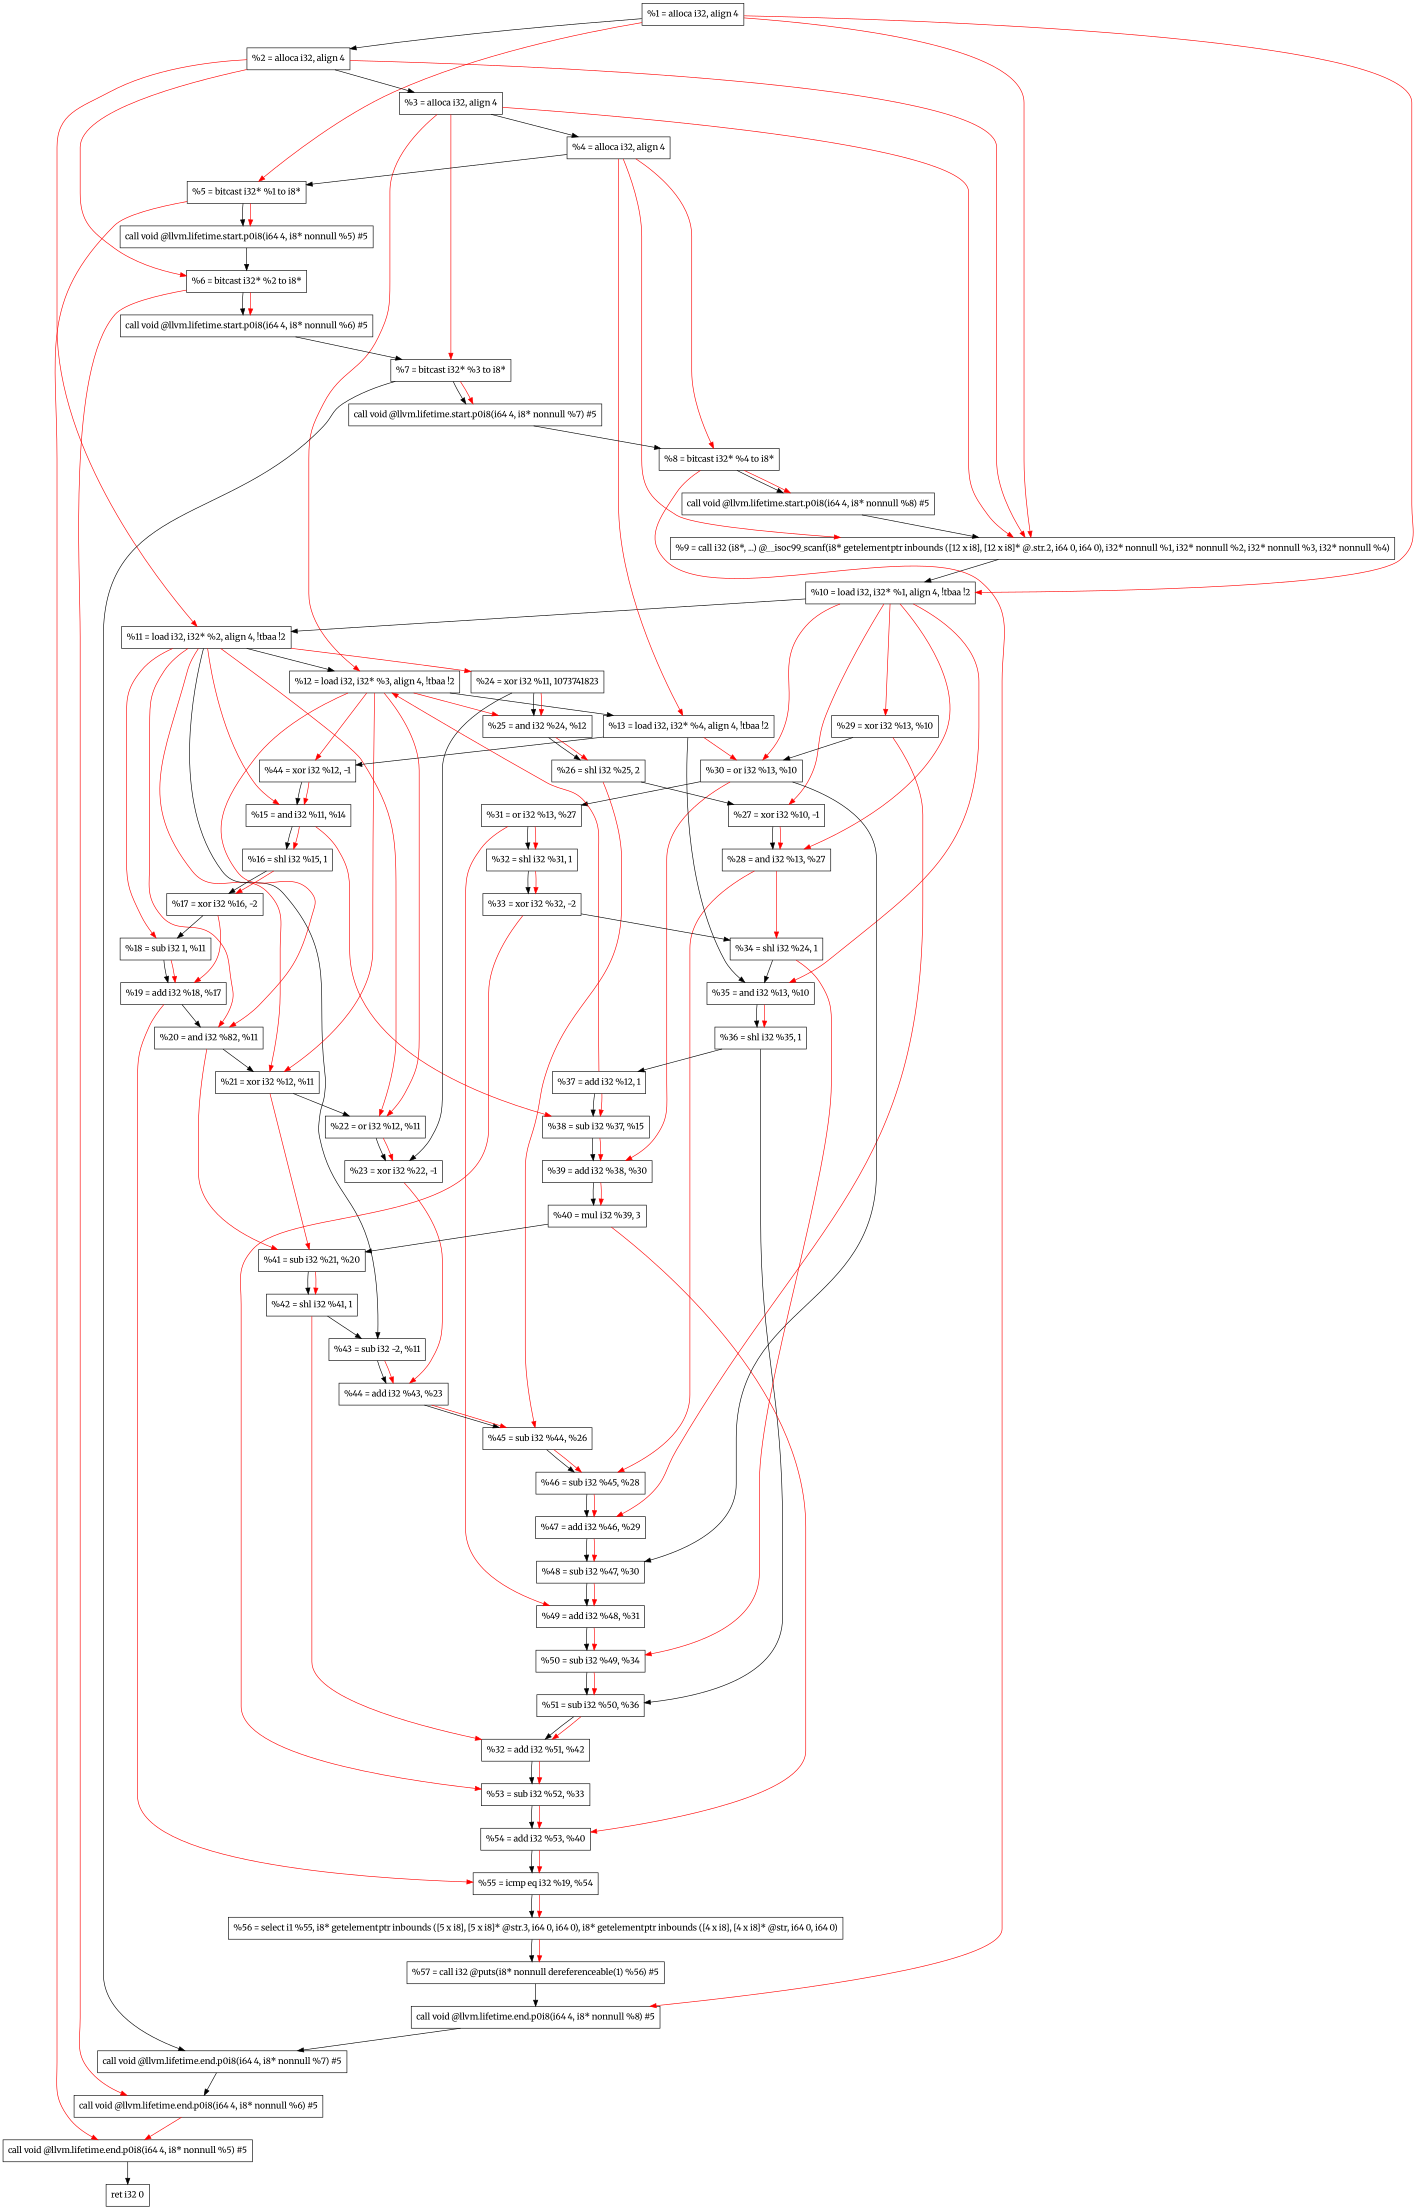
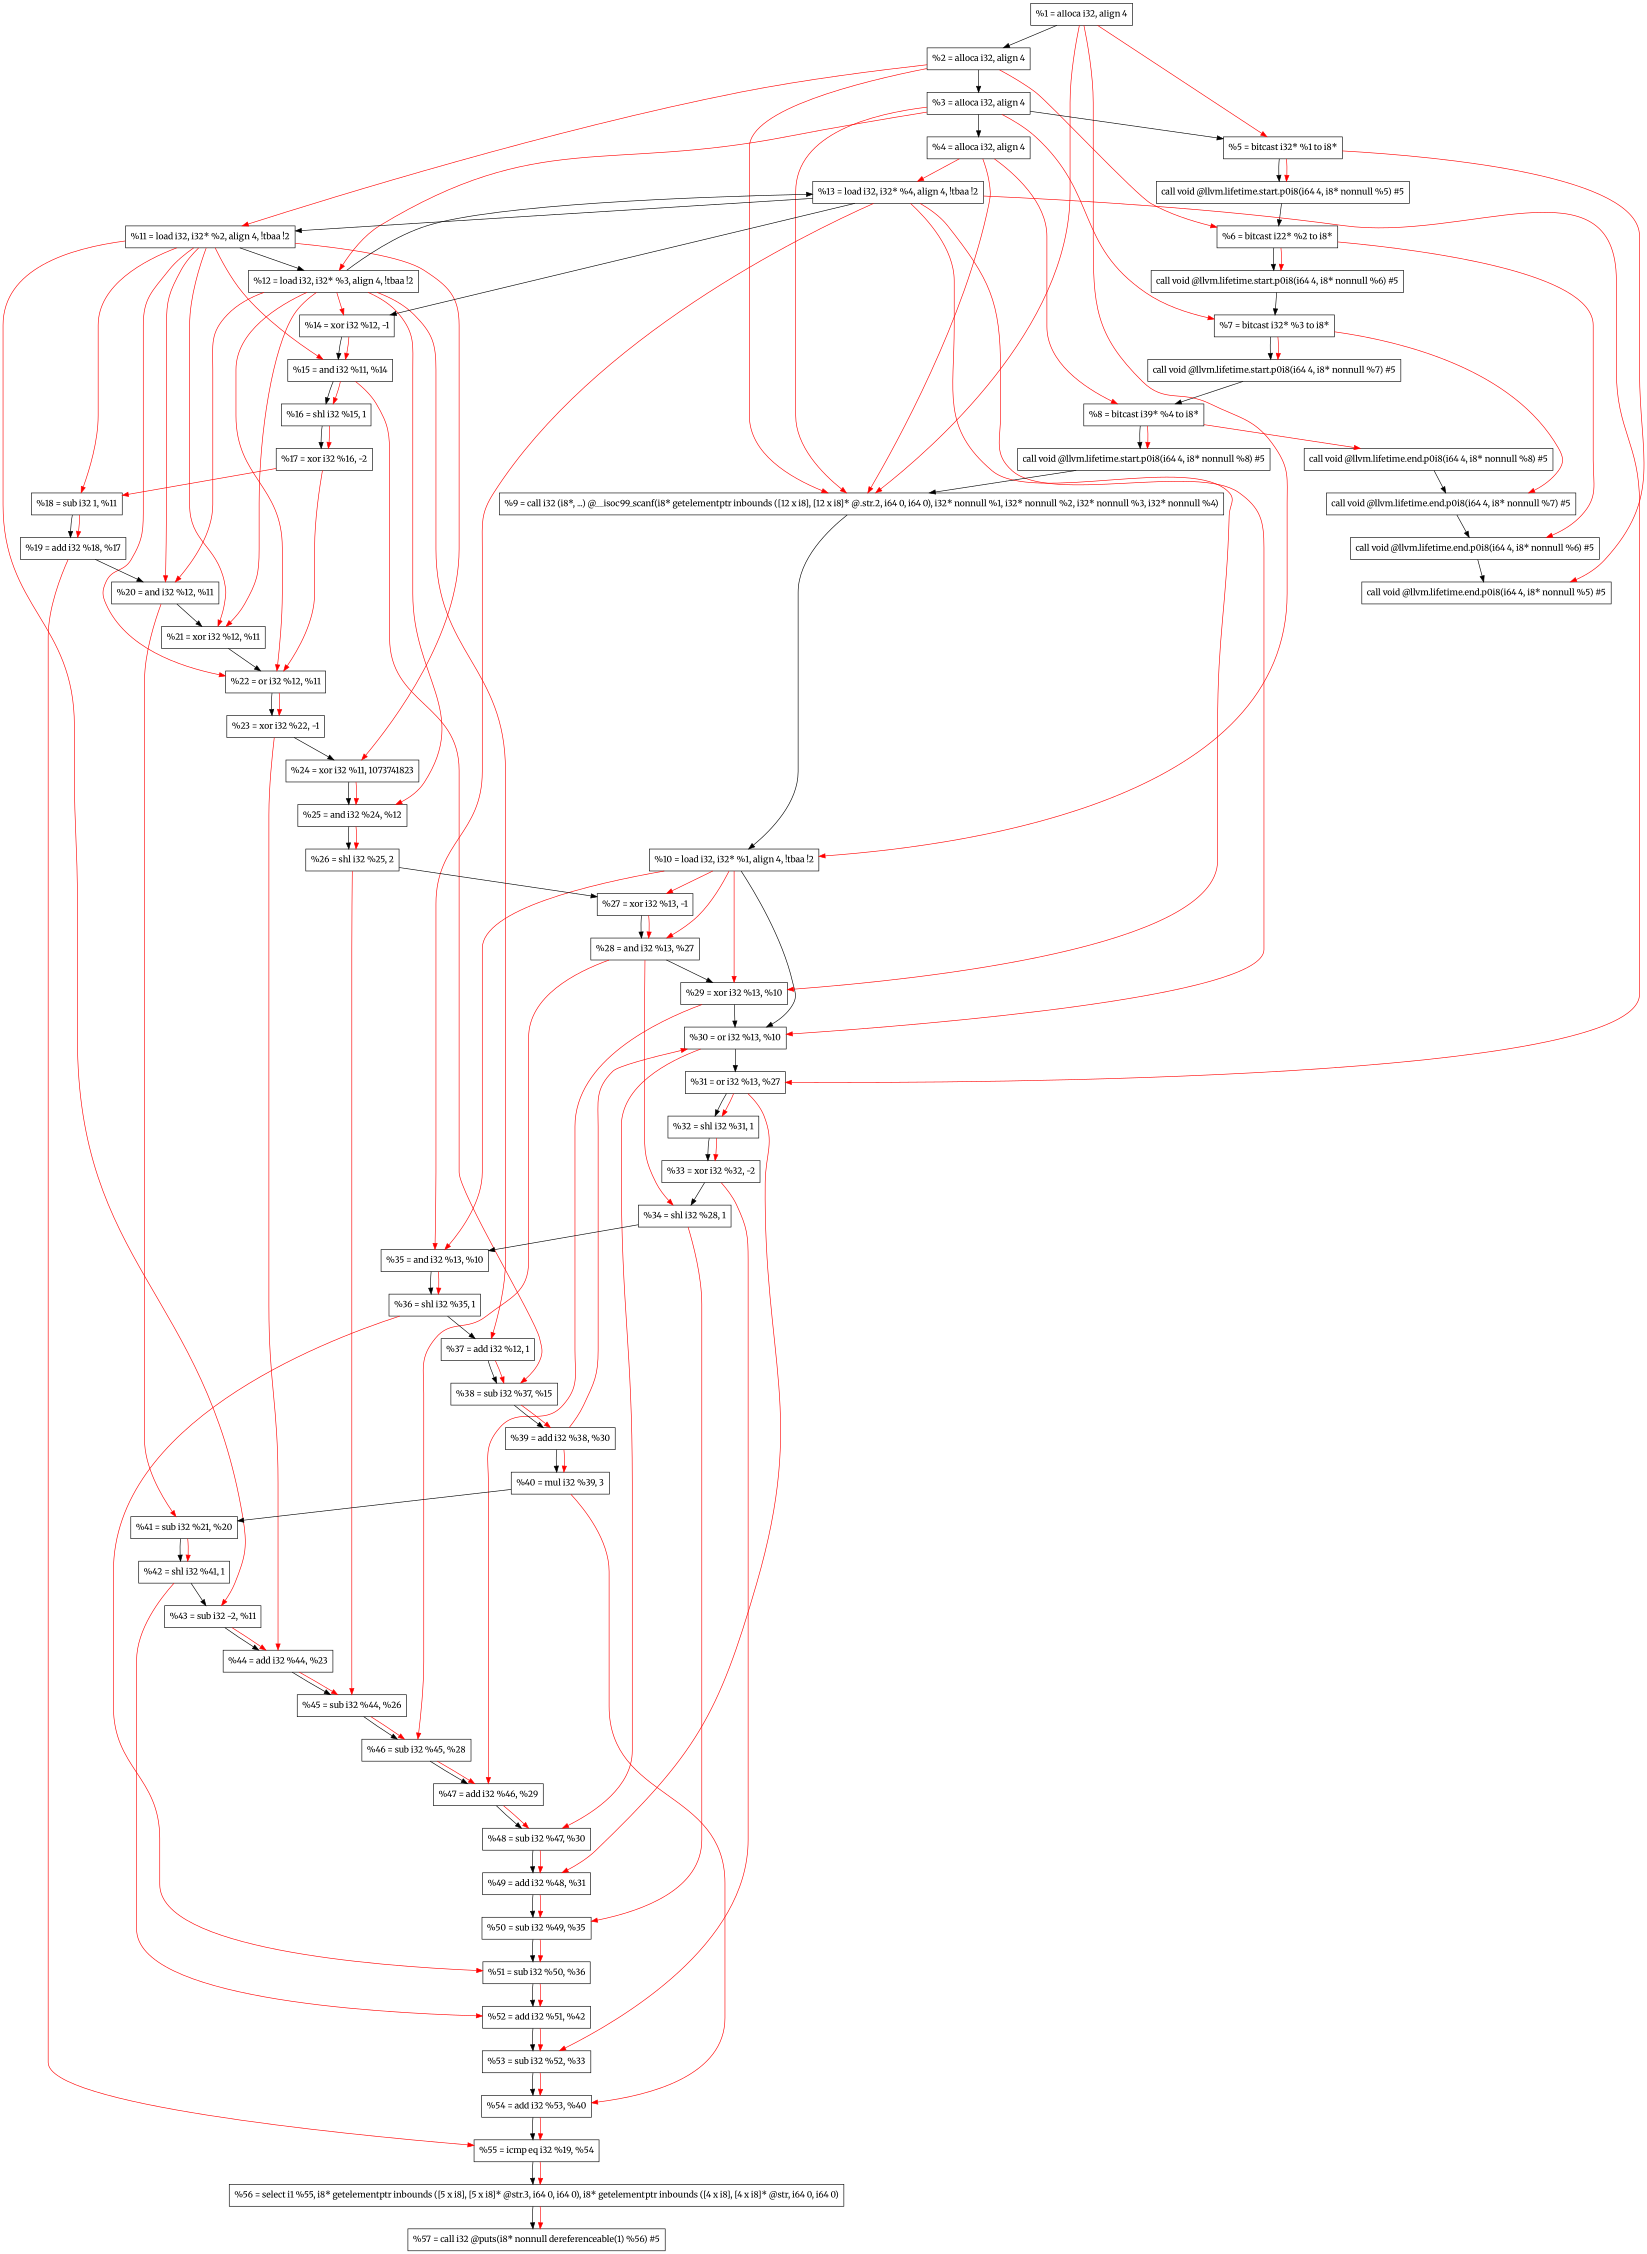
edge "%4 = alloca i32, align 4" -> "%5 = bitcast i32* %1 to i8*": now "%3 = alloca i32, align 4" -> "%5 = bitcast i32* %1 to i8*"
node "%6 = bitcast i32* %2 to i8*": label "%6 = bitcast i32* %2 to i8*" -> "%6 = bitcast i22* %2 to i8*"
node "%8 = bitcast i32* %4 to i8*": label "%8 = bitcast i32* %4 to i8*" -> "%8 = bitcast i39* %4 to i8*"
edge "%10 = load i32, i32* %1, align 4, !tbaa !2" -> "%11 = load i32, i32* %2, align 4, !tbaa !2": now "%13 = load i32, i32* %4, align 4, !tbaa !2" -> "%11 = load i32, i32* %2, align 4, !tbaa !2"
edge "%13 = load i32, i32* %4, align 4, !tbaa !2" -> "%29 = xor i32 %13, %10": added
edge "%10 = load i32, i32* %1, align 4, !tbaa !2" -> "%30 = or i32 %13, %10": color red -> black
edge "%13 = load i32, i32* %4, align 4, !tbaa !2" -> "%31 = or i32 %13, %27": added
node "%44 = xor i32 %12, -1": label "%44 = xor i32 %12, -1" -> "%14 = xor i32 %12, -1"
node "%27 = xor i32 %10, -1": label "%27 = xor i32 %10, -1" -> "%27 = xor i32 %13, -1"
edge "%37 = add i32 %12, 1" -> "%12 = load i32, i32* %3, align 4, !tbaa !2": reversed
edge "%13 = load i32, i32* %4, align 4, !tbaa !2" -> "%35 = and i32 %13, %10": color black -> red
edge "%24 = xor i32 %11, 1073741823" -> "%23 = xor i32 %22, -1": reversed
edge "%17 = xor i32 %16, -2" -> "%18 = sub i32 1, %11": color black -> red
node "%34 = shl i32 %24, 1": label "%34 = shl i32 %24, 1" -> "%34 = shl i32 %28, 1"
edge "%17 = xor i32 %16, -2" -> "%19 = add i32 %18, %17": now "%17 = xor i32 %16, -2" -> "%22 = or i32 %12, %11"
edge "%30 = or i32 %13, %10" -> "%39 = add i32 %38, %30": reversed
edge "%11 = load i32, i32* %2, align 4, !tbaa !2" -> "%43 = sub i32 -2, %11": color black -> red
edge "%28 = and i32 %13, %27" -> "%29 = xor i32 %13, %10": added
node "%20 = and i32 %82, %11": label "%20 = and i32 %82, %11" -> "%20 = and i32 %12, %11"
edge "%7 = bitcast i32* %3 to i8*" -> "call void @llvm.lifetime.end.p0i8(i64 4, i8* nonnull %7) #5": color black -> red
edge "%21 = xor i32 %12, %11" -> "%41 = sub i32 %21, %20": removed
edge "%30 = or i32 %13, %10" -> "%48 = sub i32 %47, %30": color black -> red
node "%44 = add i32 %43, %23": label "%44 = add i32 %43, %23" -> "%44 = add i32 %44, %23"
edge "%36 = shl i32 %35, 1" -> "%51 = sub i32 %50, %36": color black -> red
node "%50 = sub i32 %49, %34": label "%50 = sub i32 %49, %34" -> "%50 = sub i32 %49, %35"
node "%32 = add i32 %51, %42": label "%32 = add i32 %51, %42" -> "%52 = add i32 %51, %42"
edge "%57 = call i32 @puts(i8* nonnull dereferenceable(1) %56) #5" -> "call void @llvm.lifetime.end.p0i8(i64 4, i8* nonnull %8) #5": removed
edge "call void @llvm.lifetime.end.p0i8(i64 4, i8* nonnull %6) #5" -> "call void @llvm.lifetime.end.p0i8(i64 4, i8* nonnull %5) #5": color red -> black
node "ret i32 0": removed
